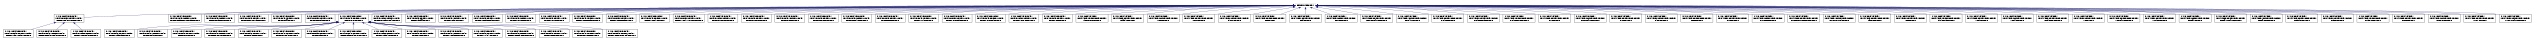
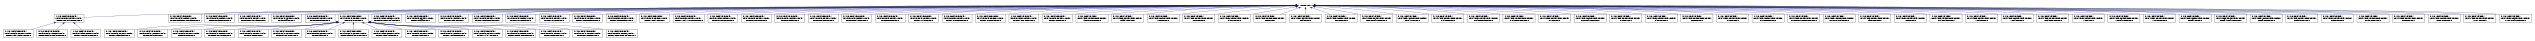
node "ParserRuleContext": label "ParserRuleContext" -> "ArgsContext"
